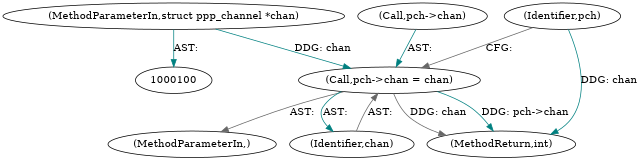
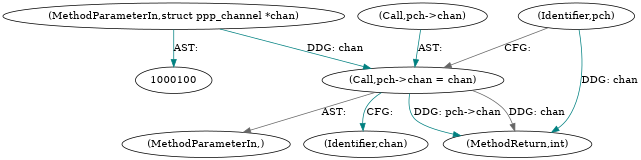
edge "(Call,pch->chan = chan)" -> "(Identifier,chan)": label "AST: " -> "CFG: "
edge "(Identifier,chan)" -> "(Call,pch->chan = chan)": removed, label "AST:"
